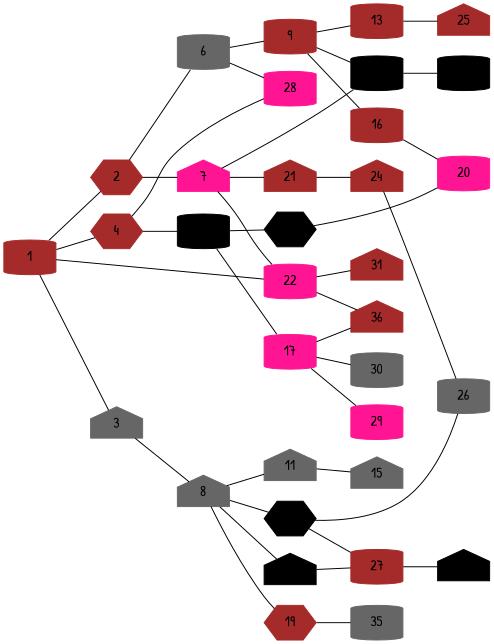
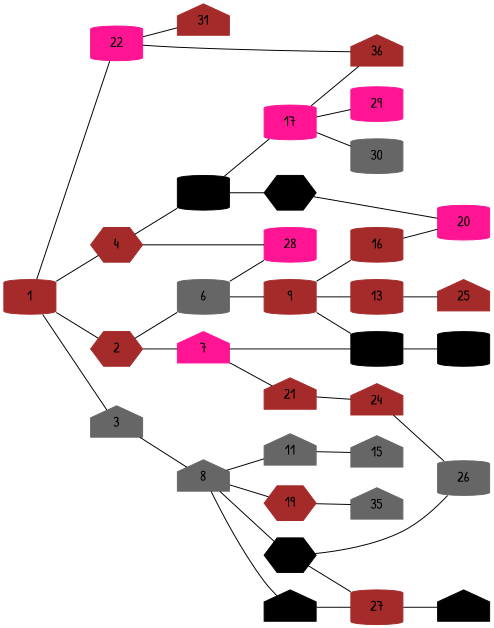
edge "7" -- "22": removed
node "35": shape cylinder -> house
